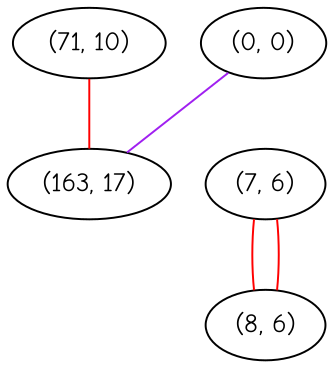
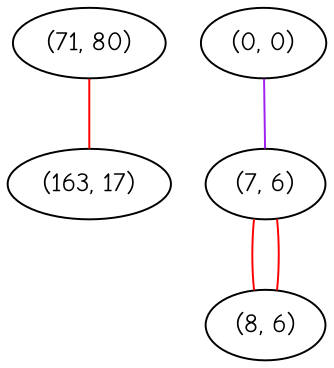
node "(71, 10)": label "(71, 10)" -> "(71, 80)"
edge "(0, 0)" -- "(163, 17)": now "(0, 0)" -- "(7, 6)"
